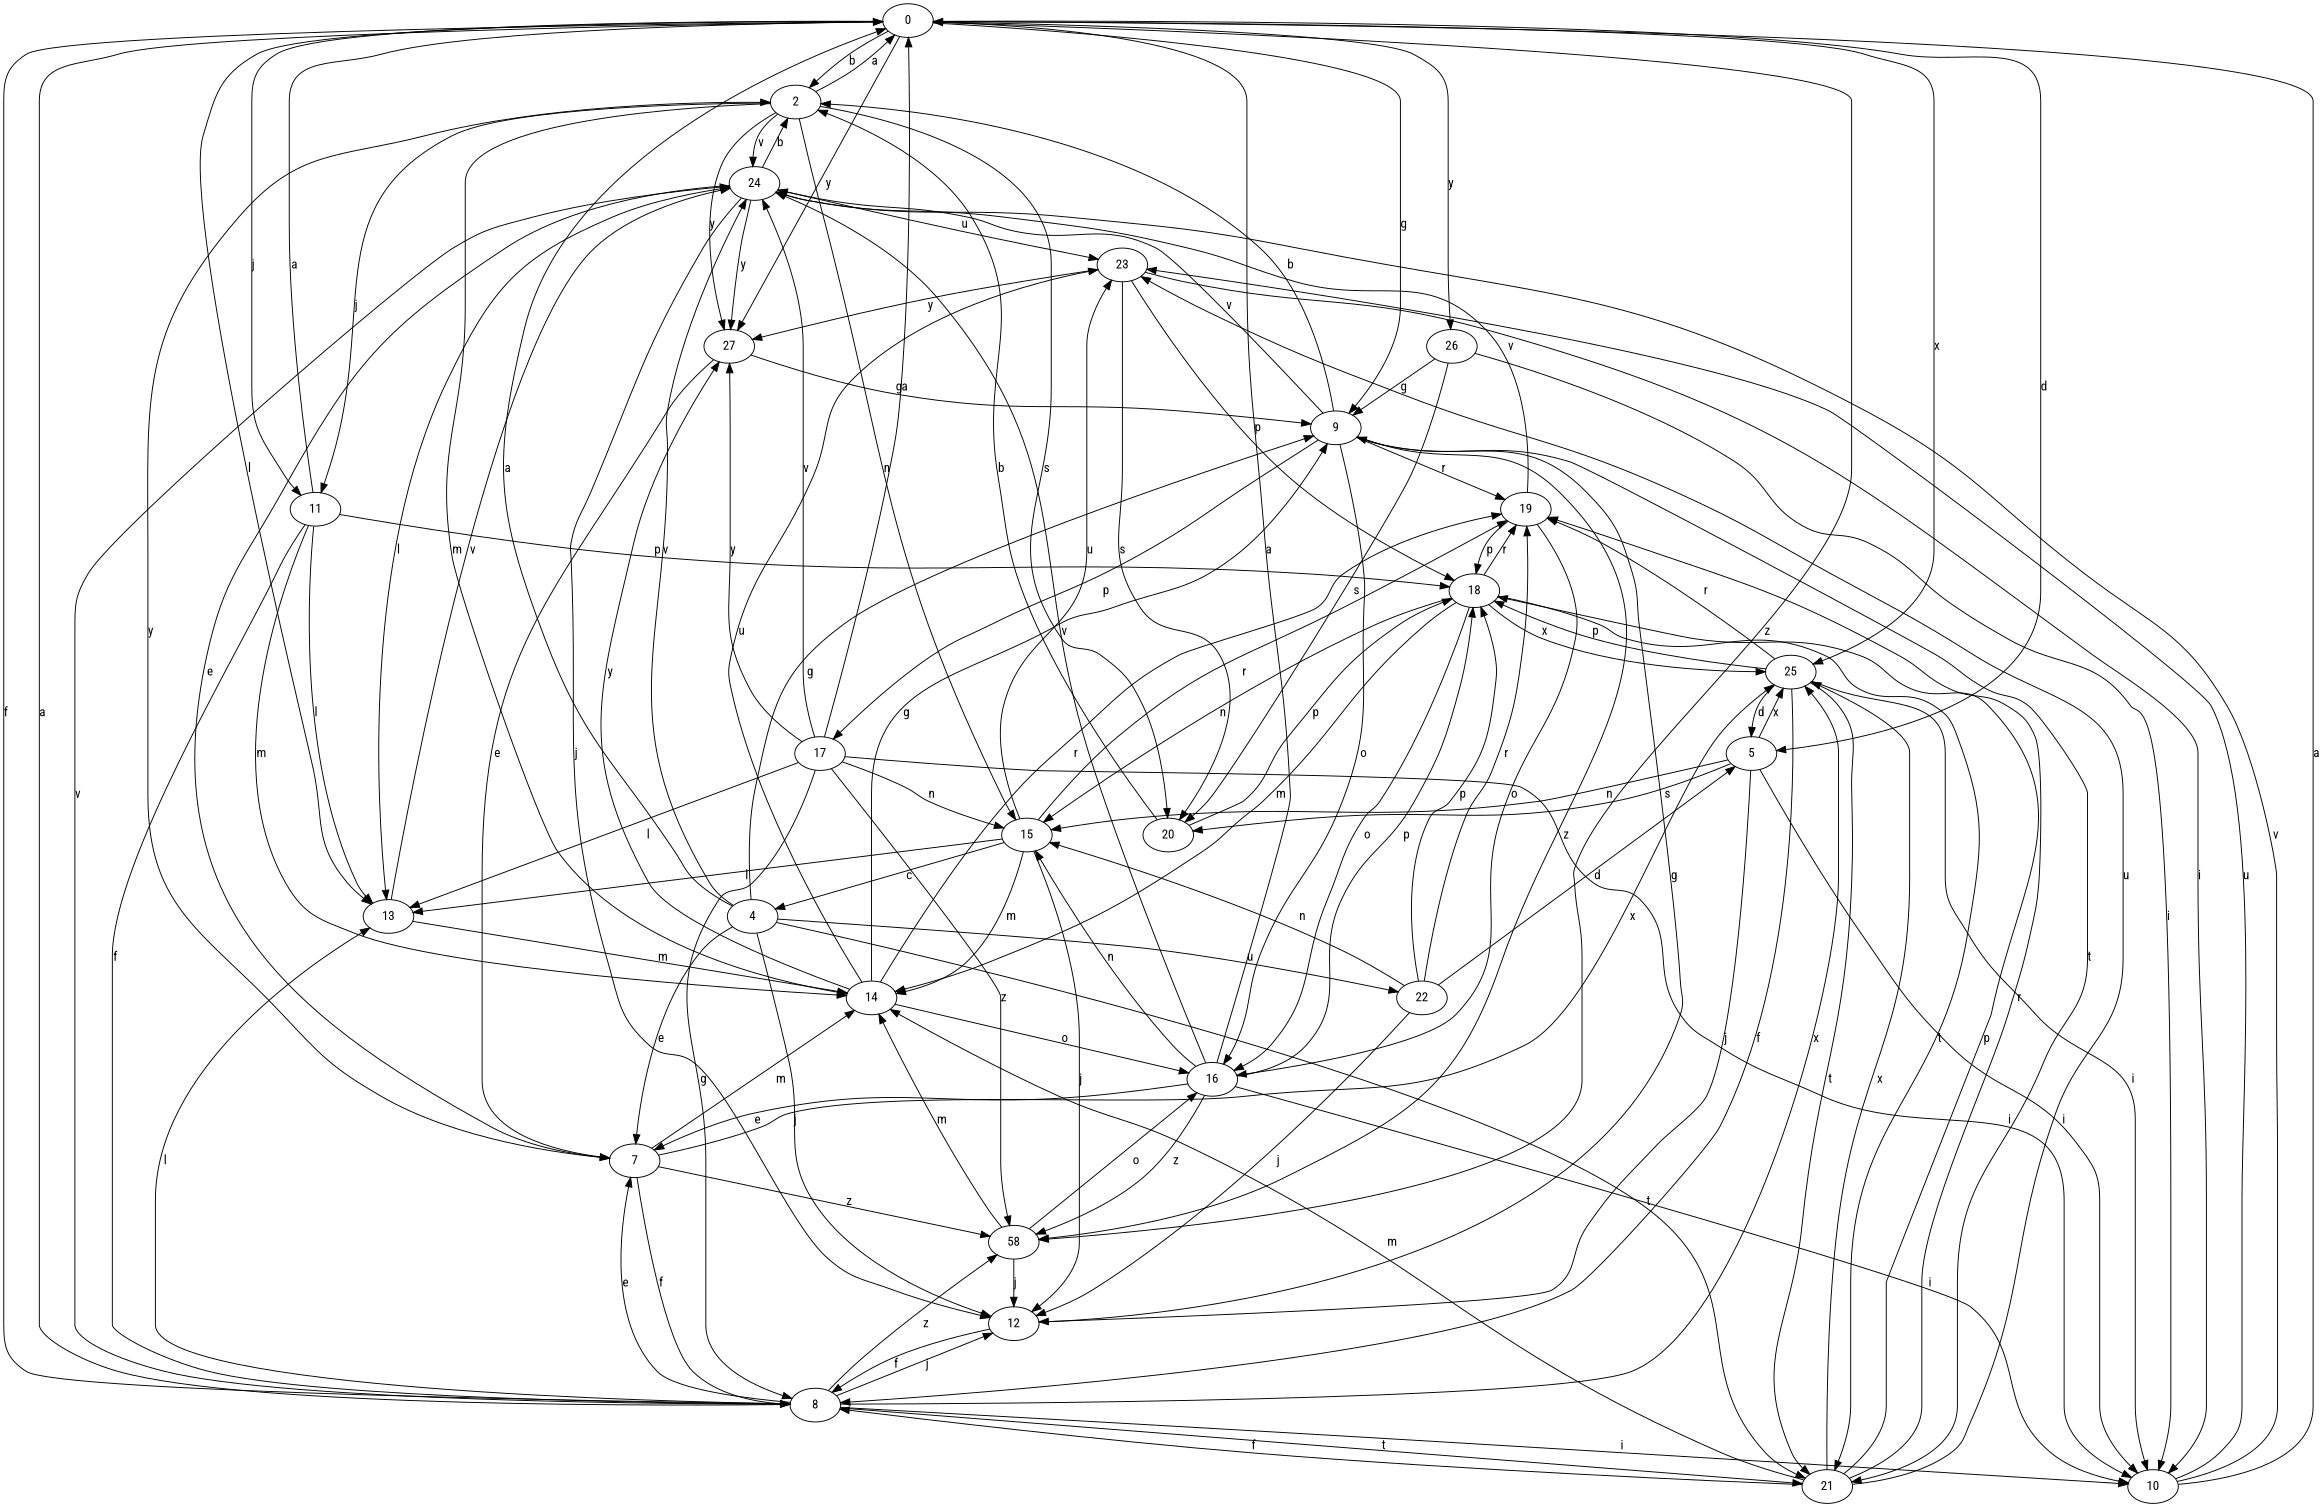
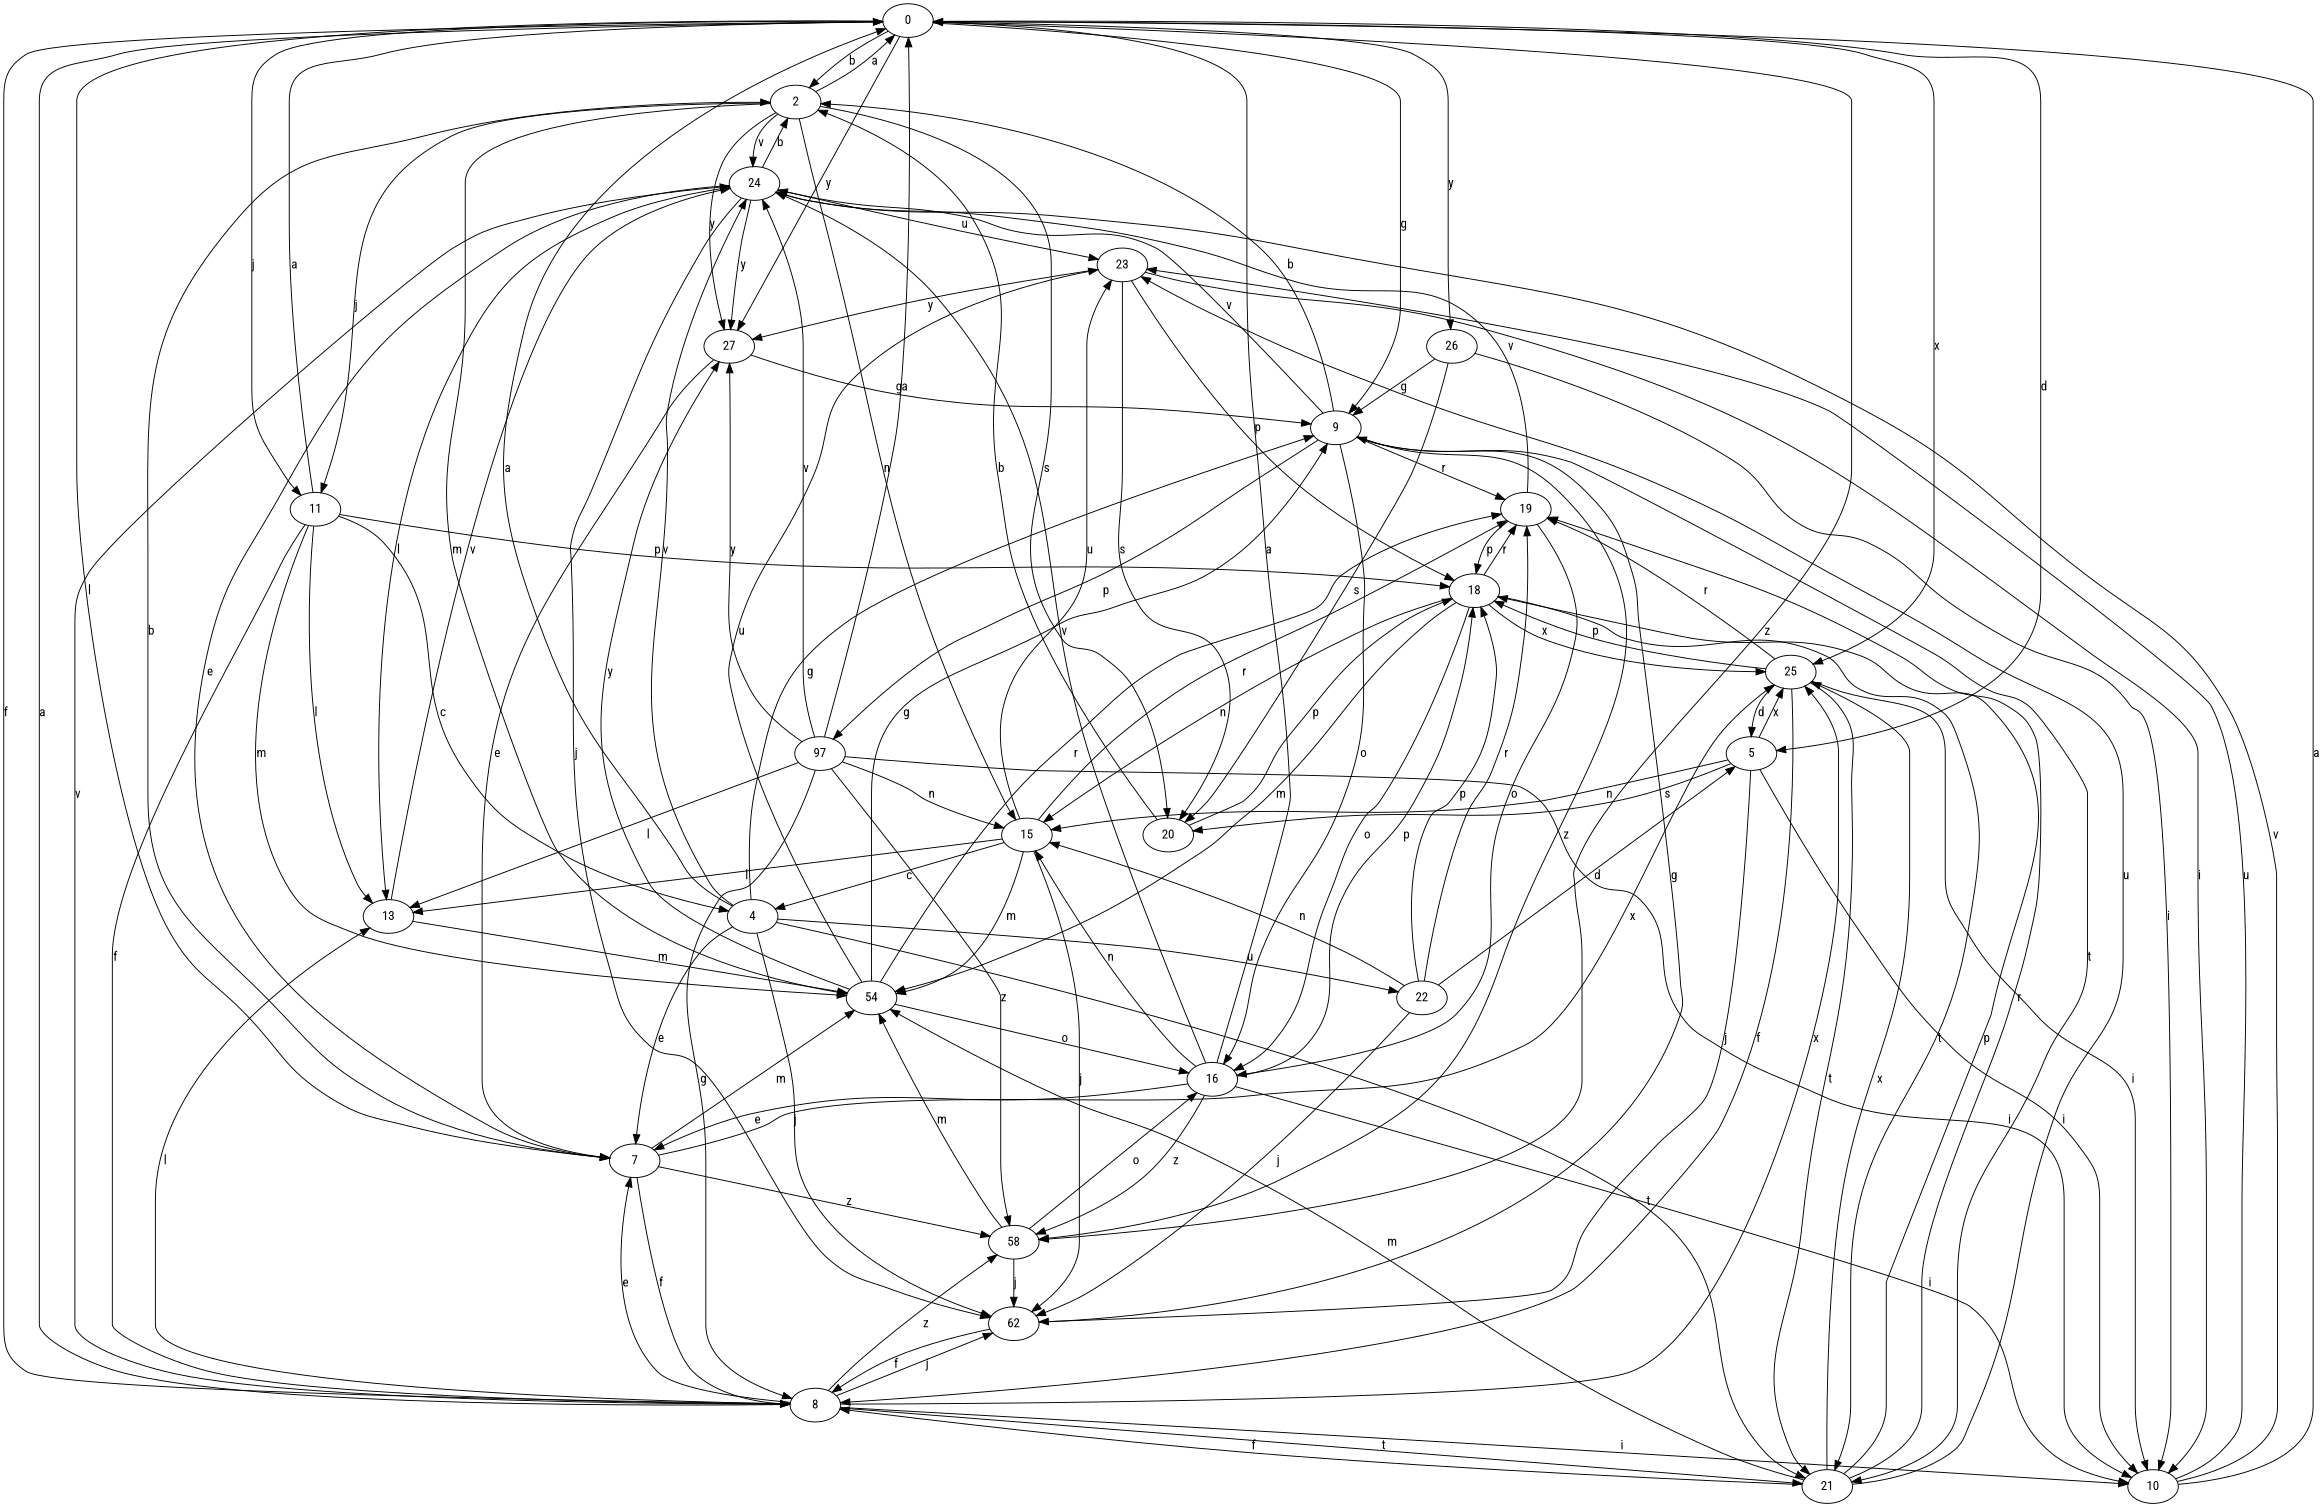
edge "0" -> "13": now "0" -> "7"
edge "7" -> "2": label "y" -> "b"
node "17": label "17" -> "97"
edge "11" -> "4": added, label "c"
node "14": label "14" -> "54"
node "12": label "12" -> "62"
